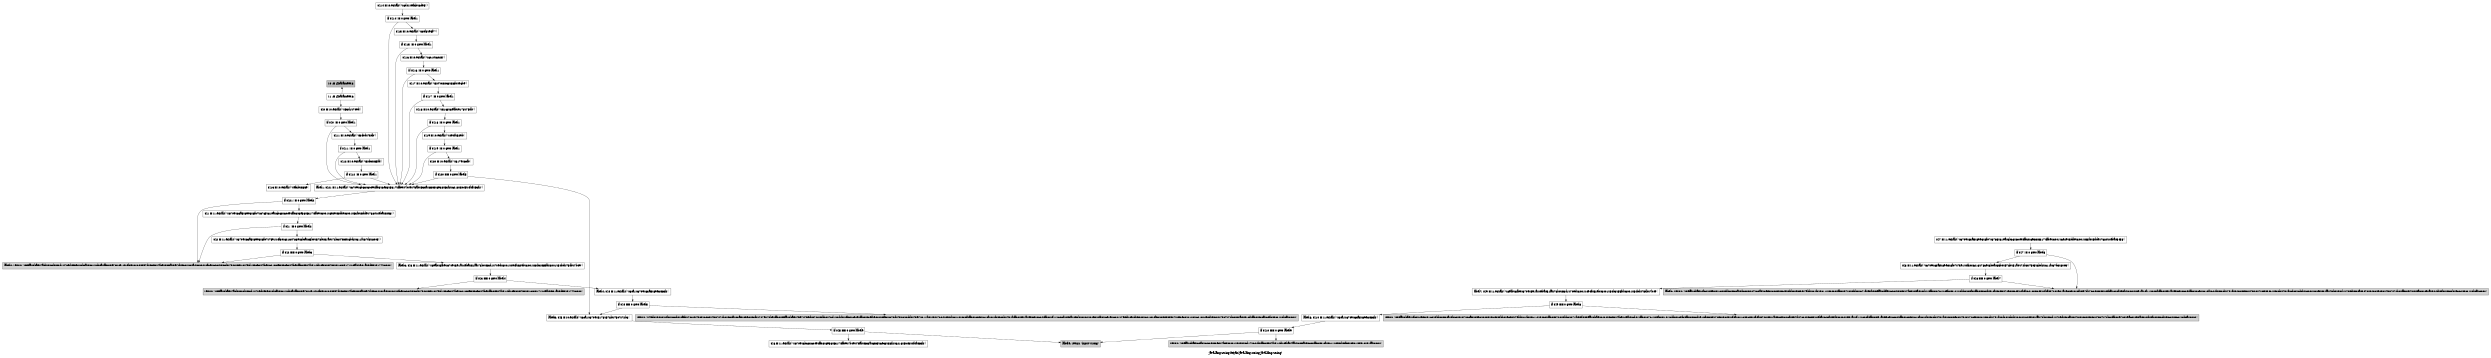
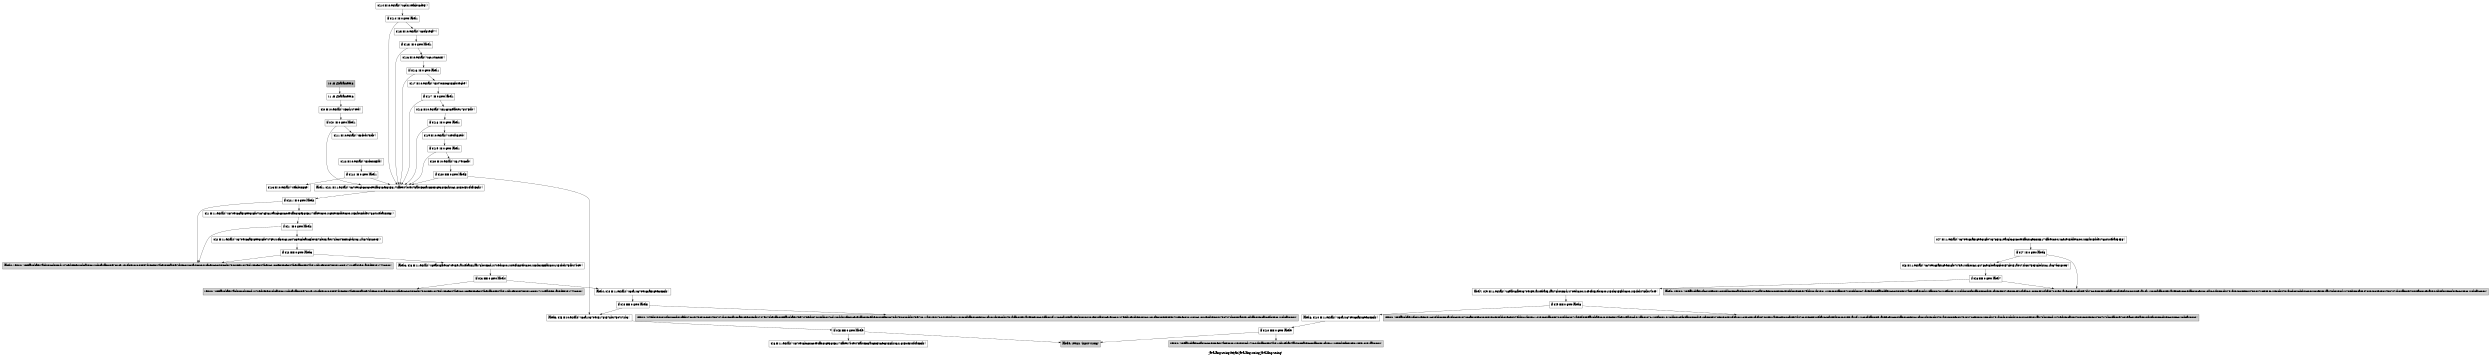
edge "r1 := @parameter6" -> "r0 := @parameter3": reversed
node "if $z11 != 0 goto label1": removed
